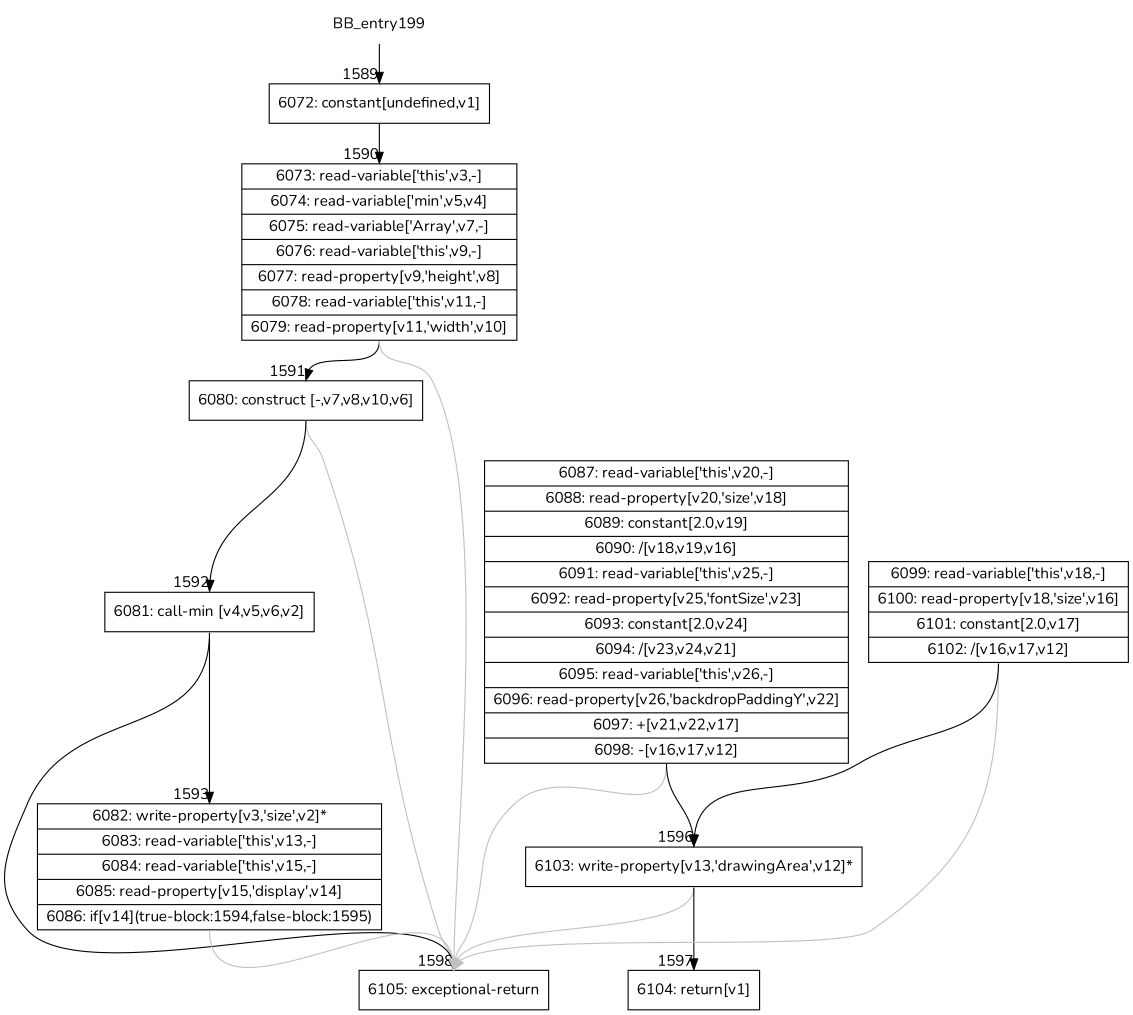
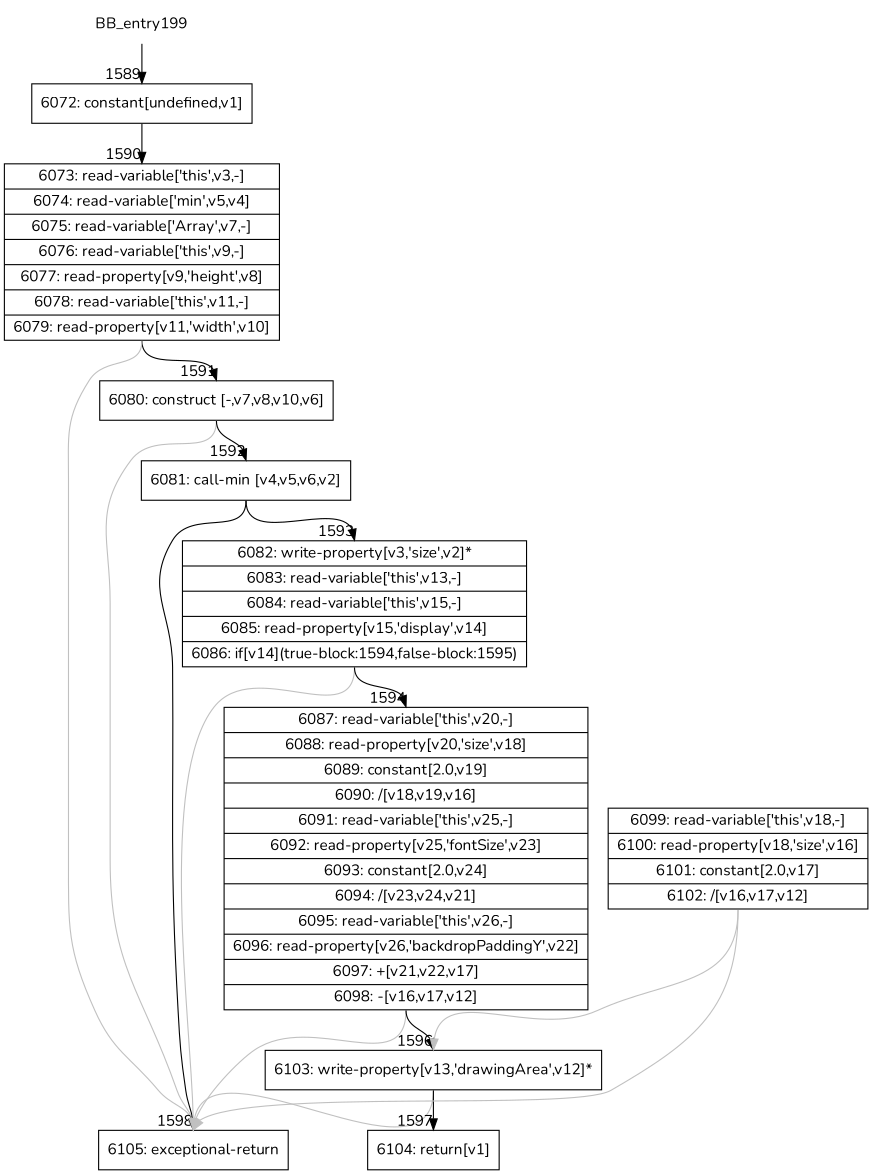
edge "6082: write-property[v3,'size',v2]*" -> "6087: read-variable['this',v20,-]": added
edge "6099: read-variable['this',v18,-]" -> "6103: write-property[v13,'drawingArea',v12]*": color black -> gray
